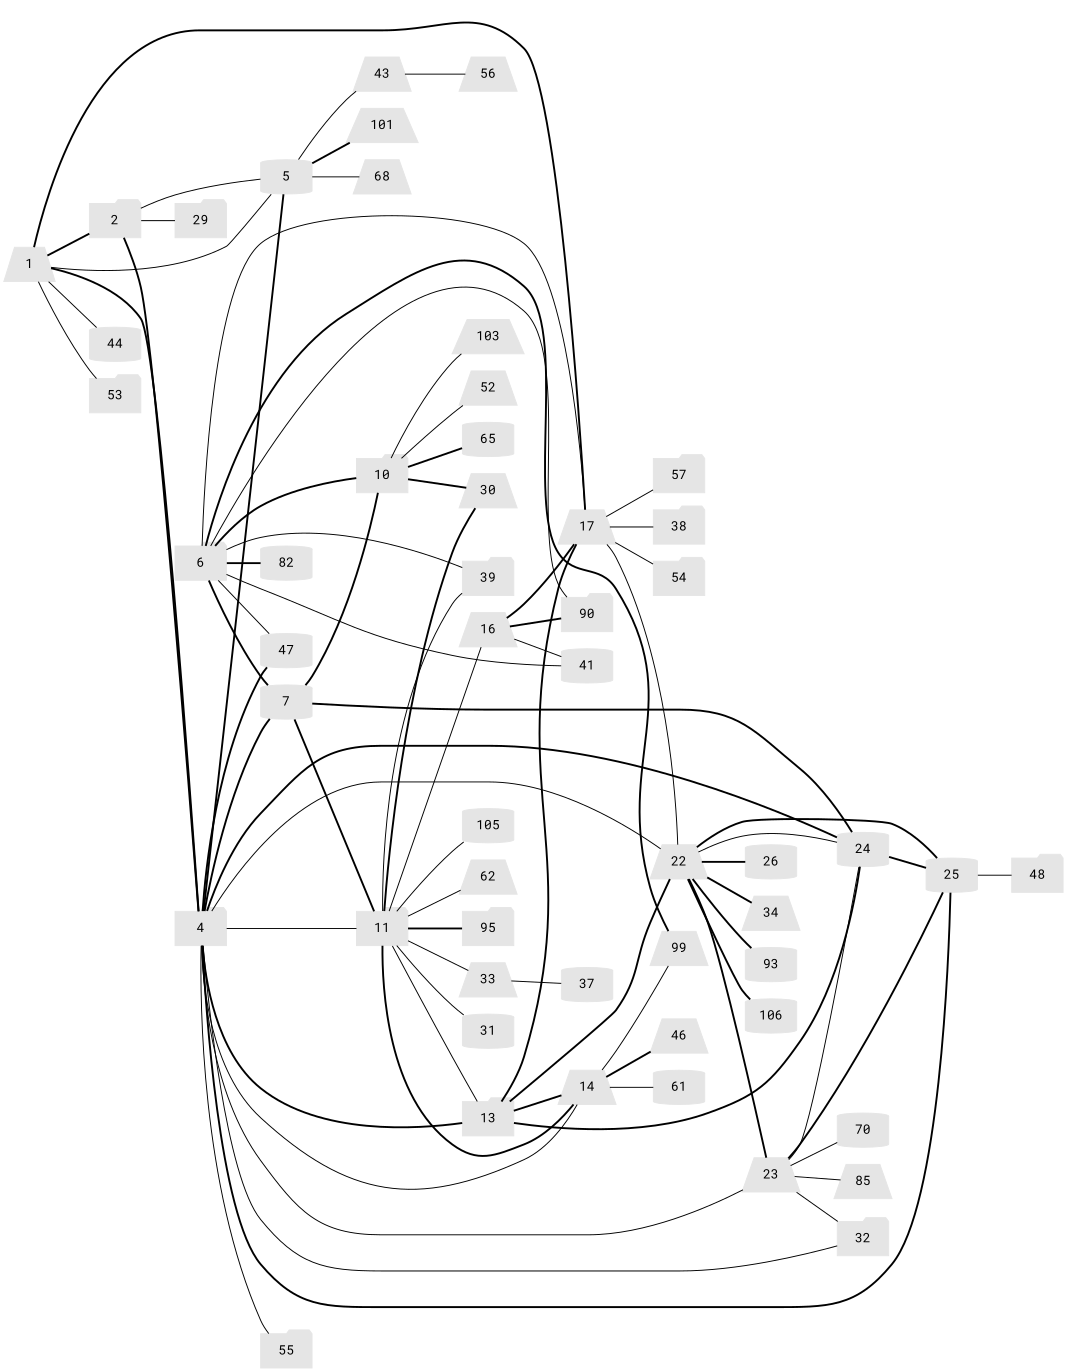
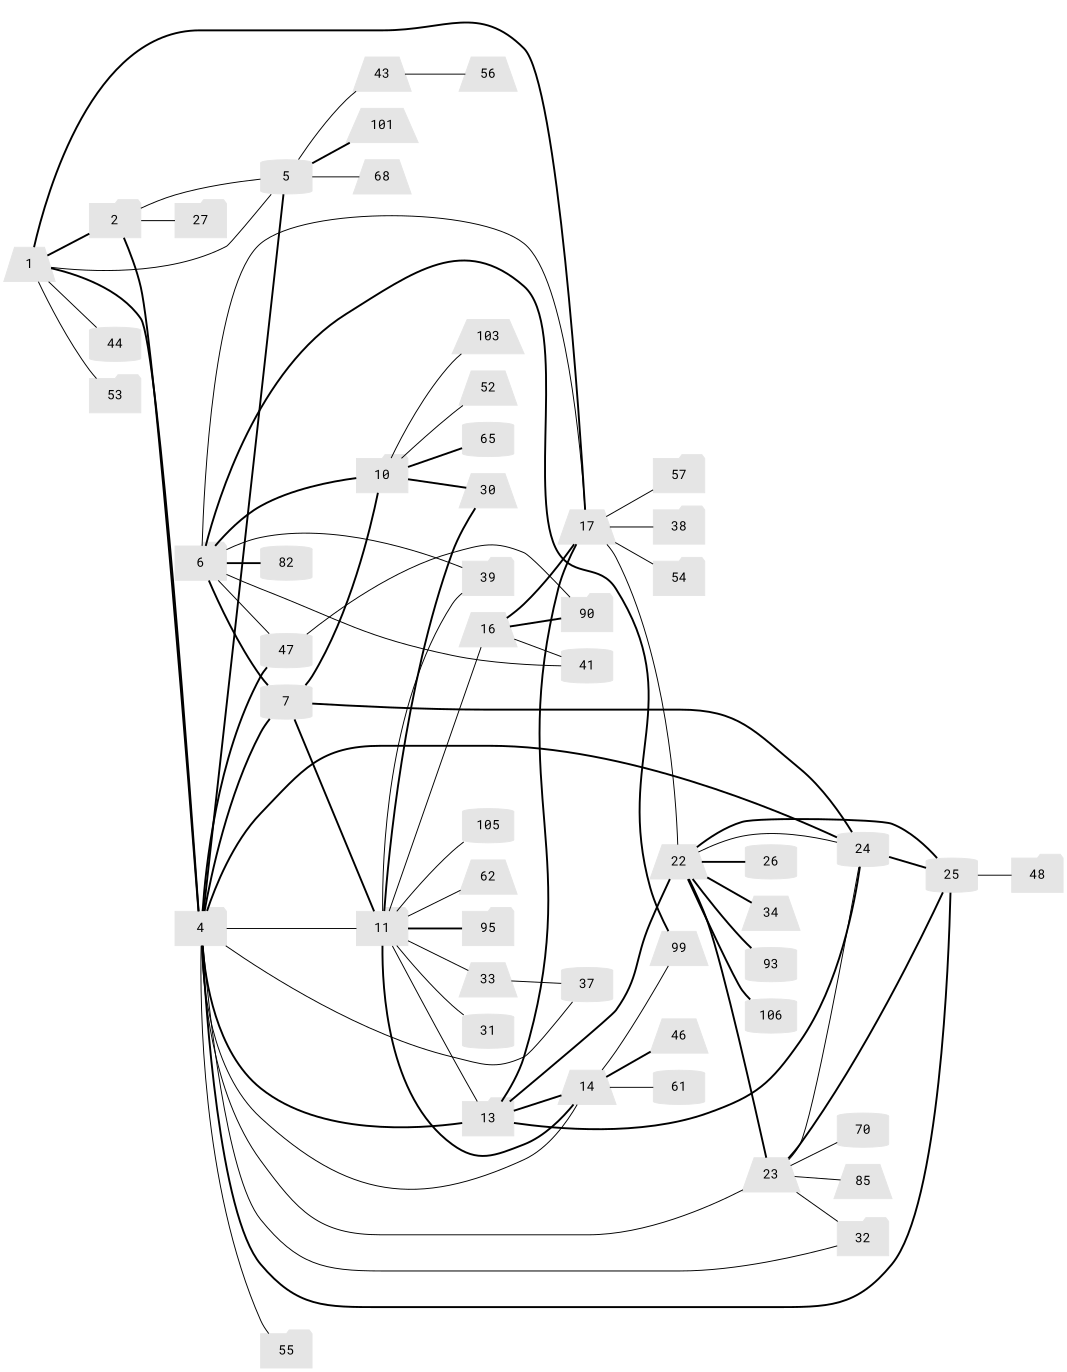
node "29": label "29" -> "27"
edge "6" -- "90": now "47" -- "90"
edge "22" -- "4": now "37" -- "4"
